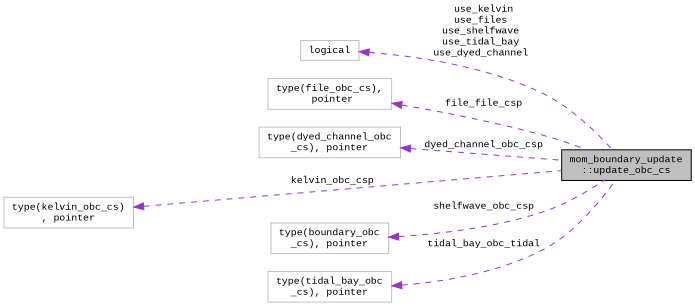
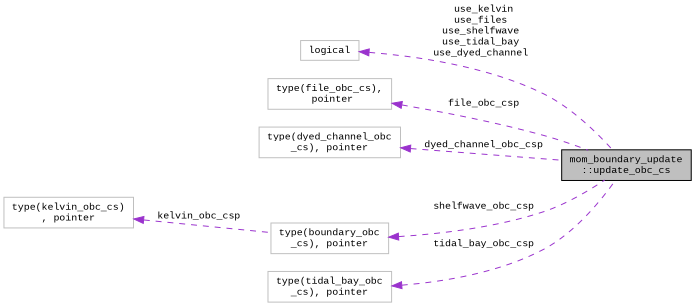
edge "mom_boundary_update ::update_obc_cs" -> "type(file_obc_cs), pointer": label " file_file_csp" -> " file_obc_csp"
edge "mom_boundary_update ::update_obc_cs" -> "type(kelvin_obc_cs) , pointer": now "type(boundary_obc _cs), pointer" -> "type(kelvin_obc_cs) , pointer"
edge "mom_boundary_update ::update_obc_cs" -> "type(tidal_bay_obc _cs), pointer": label " tidal_bay_obc_tidal" -> " tidal_bay_obc_csp"
